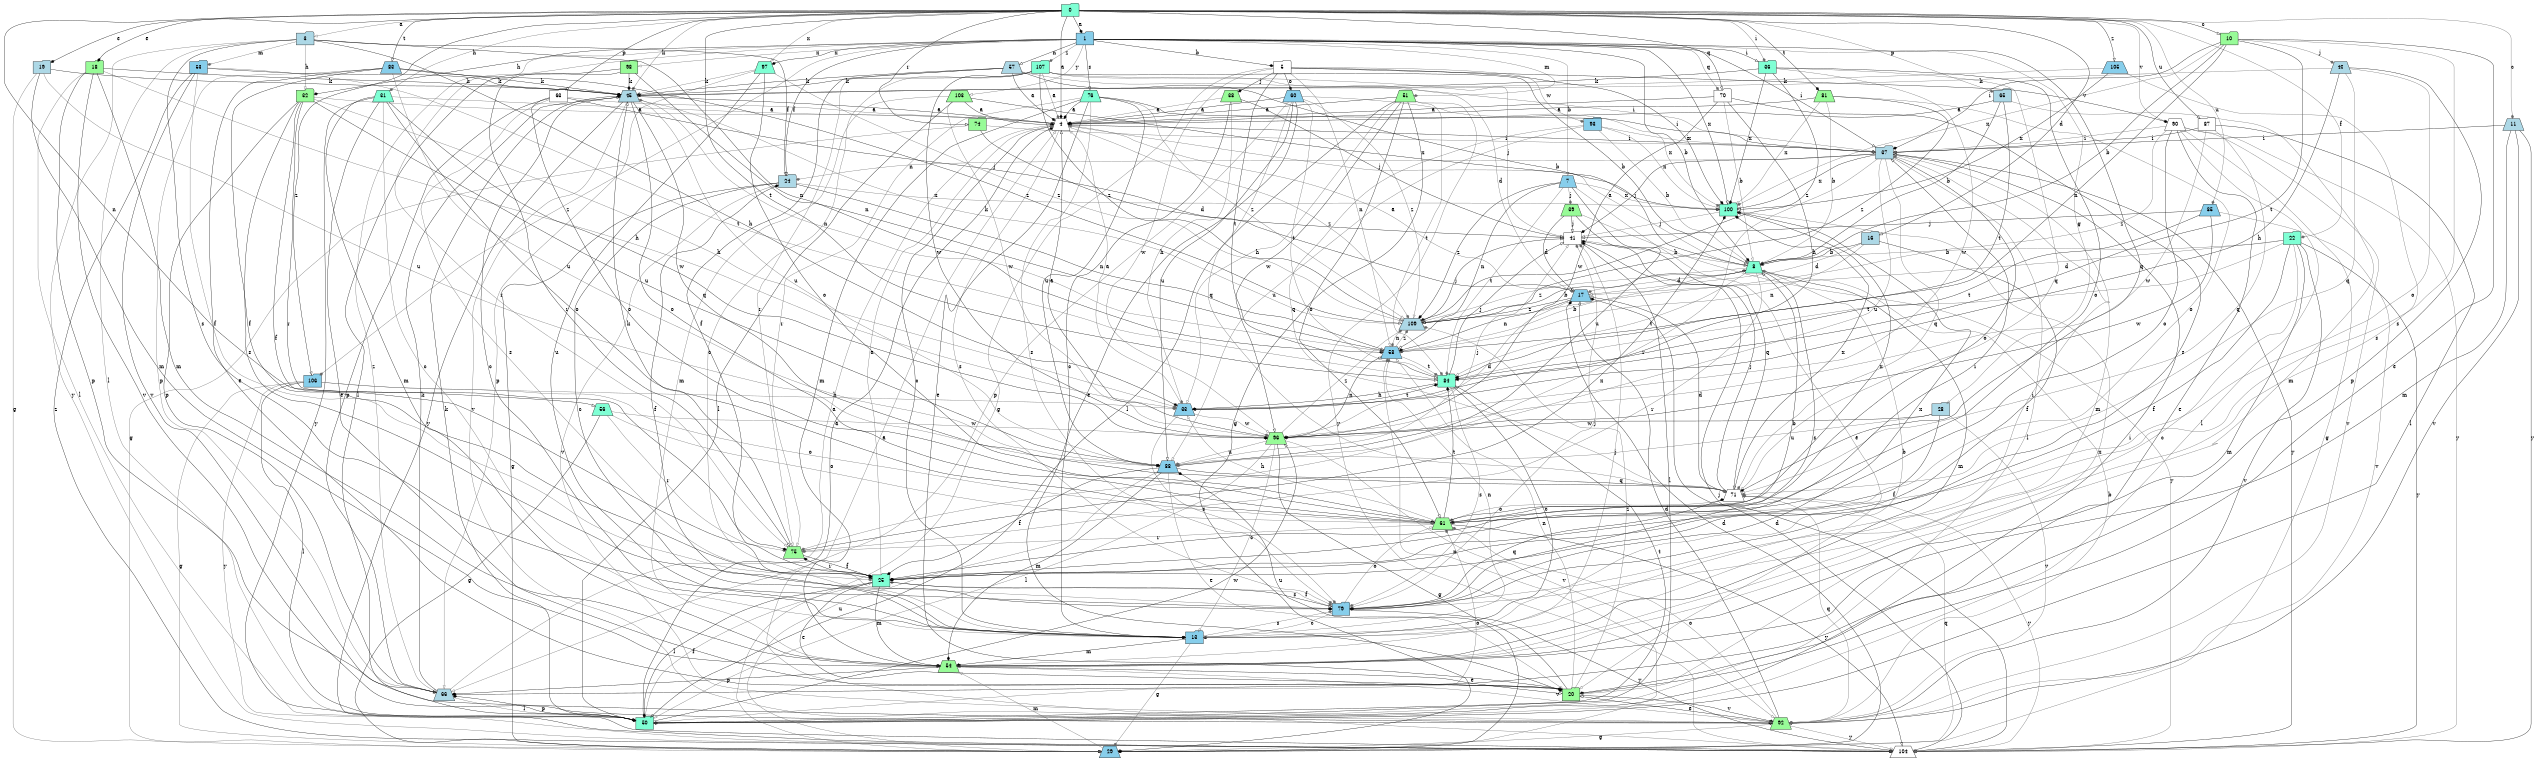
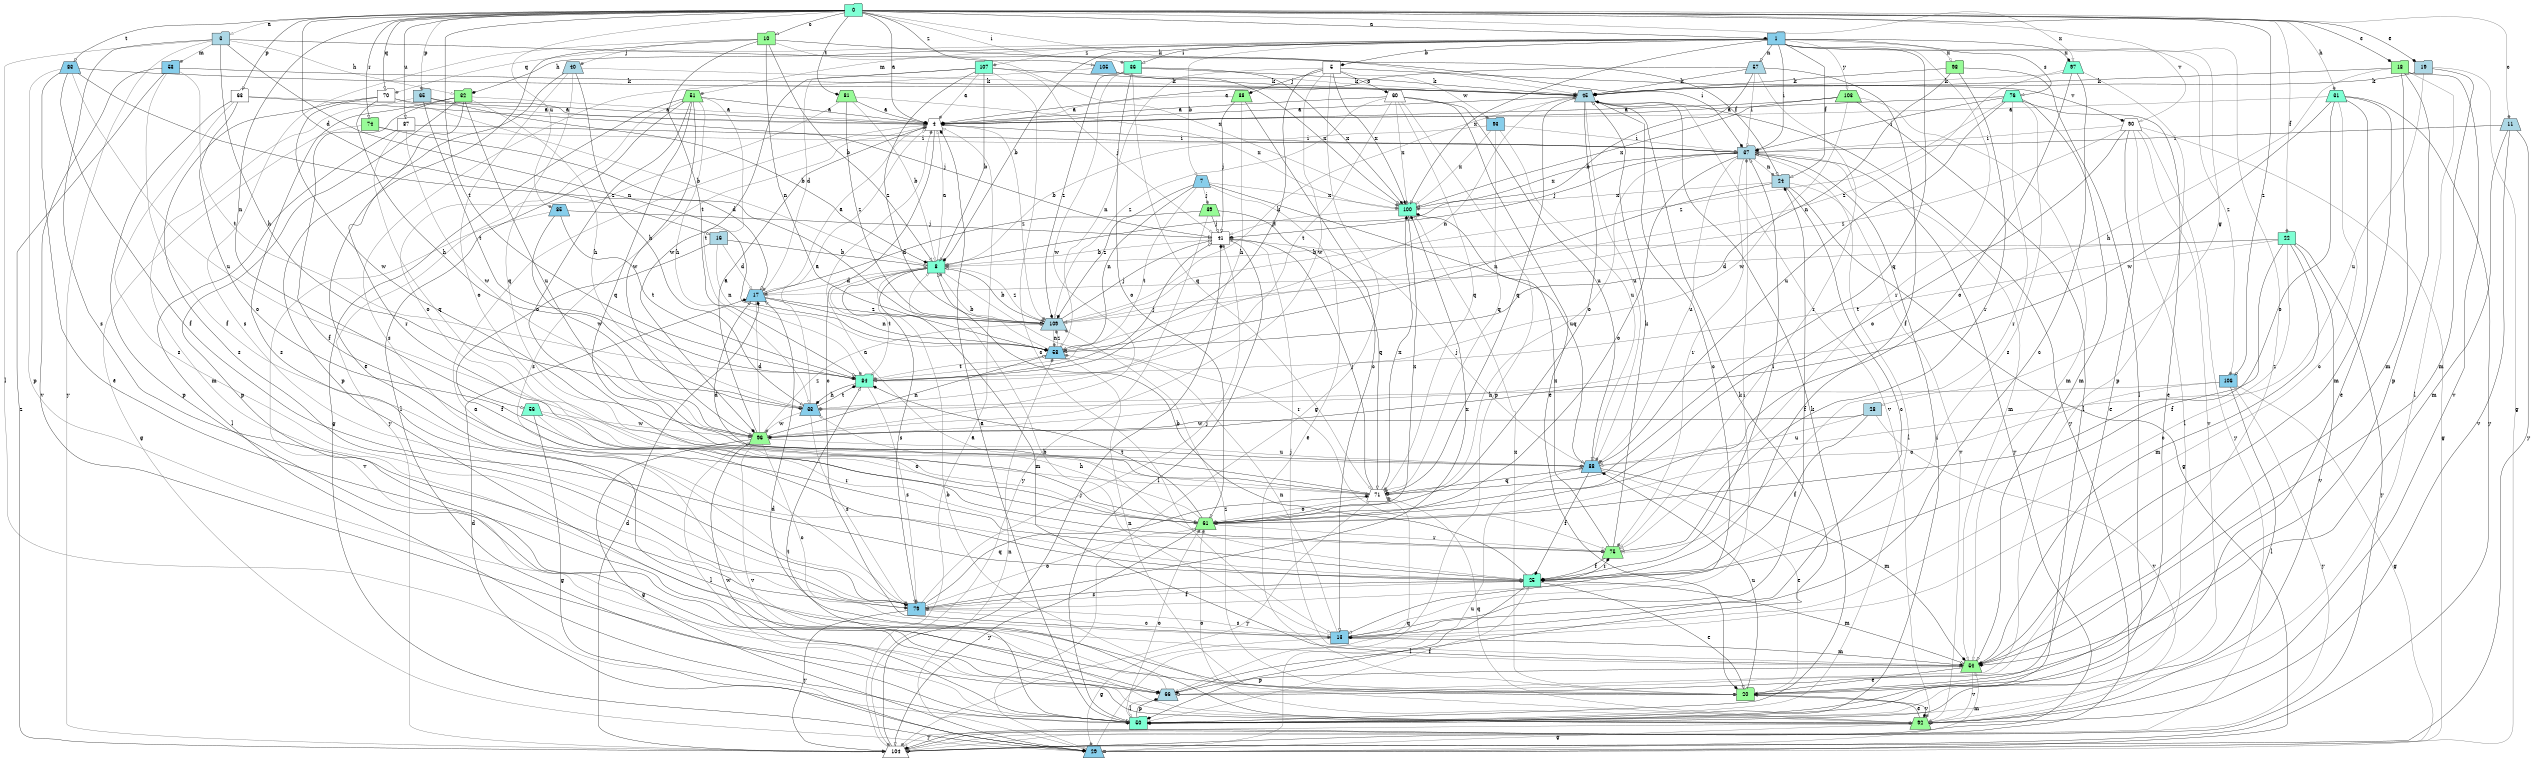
node "60": fillcolor skyblue -> white
node "8": shape trapezium -> folder
edge "97" -> "13": label "u" -> "c"
edge "51" -> "71": added, label "q"
edge "84" -> "13": removed, label "c"
